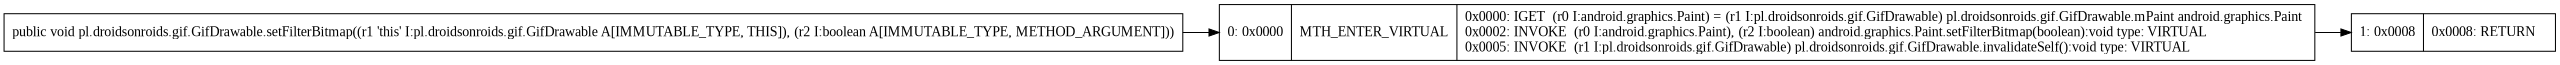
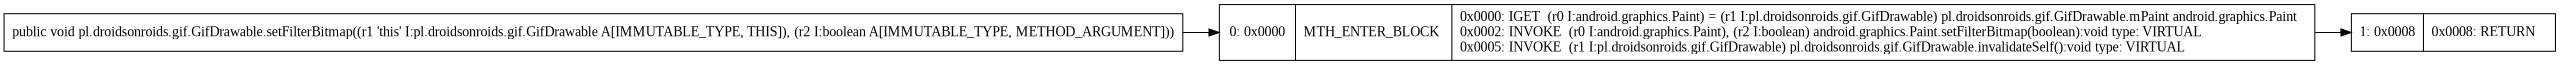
node "0: 0x0000": text "MTH_ENTER_VIRTUAL" -> "MTH_ENTER_BLOCK"
